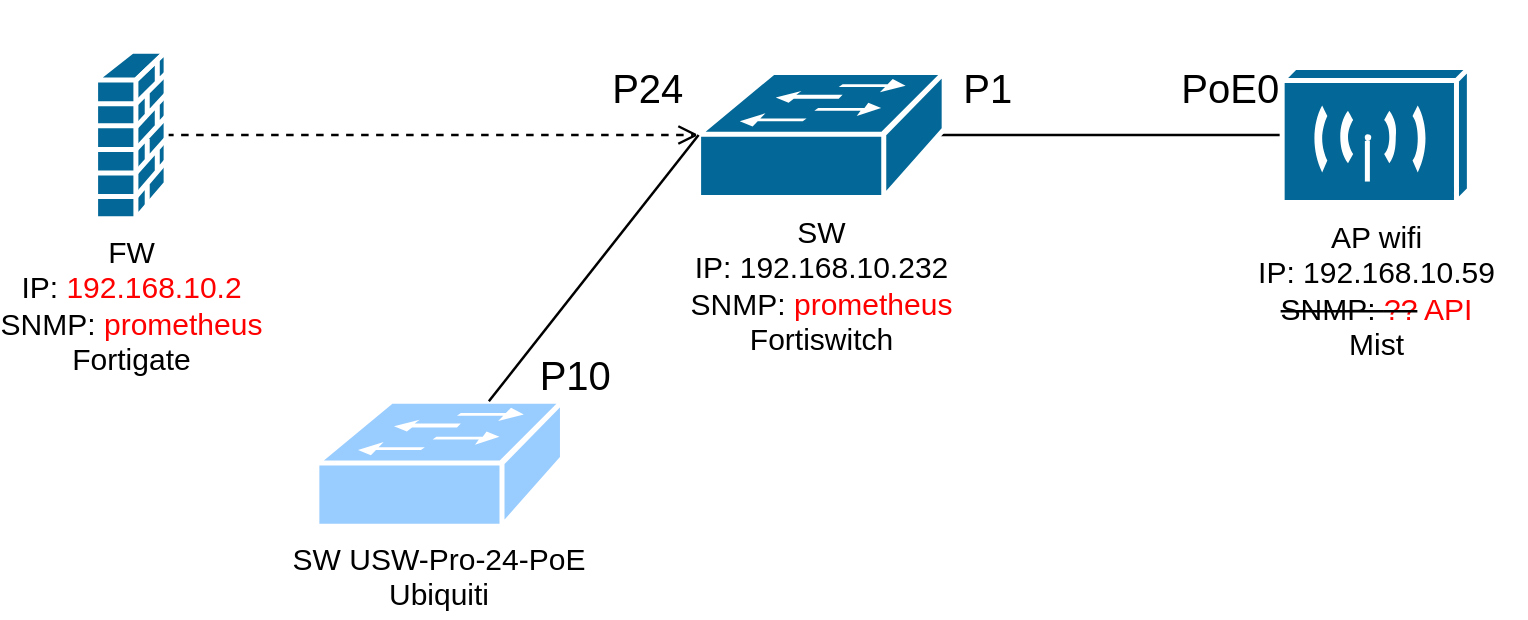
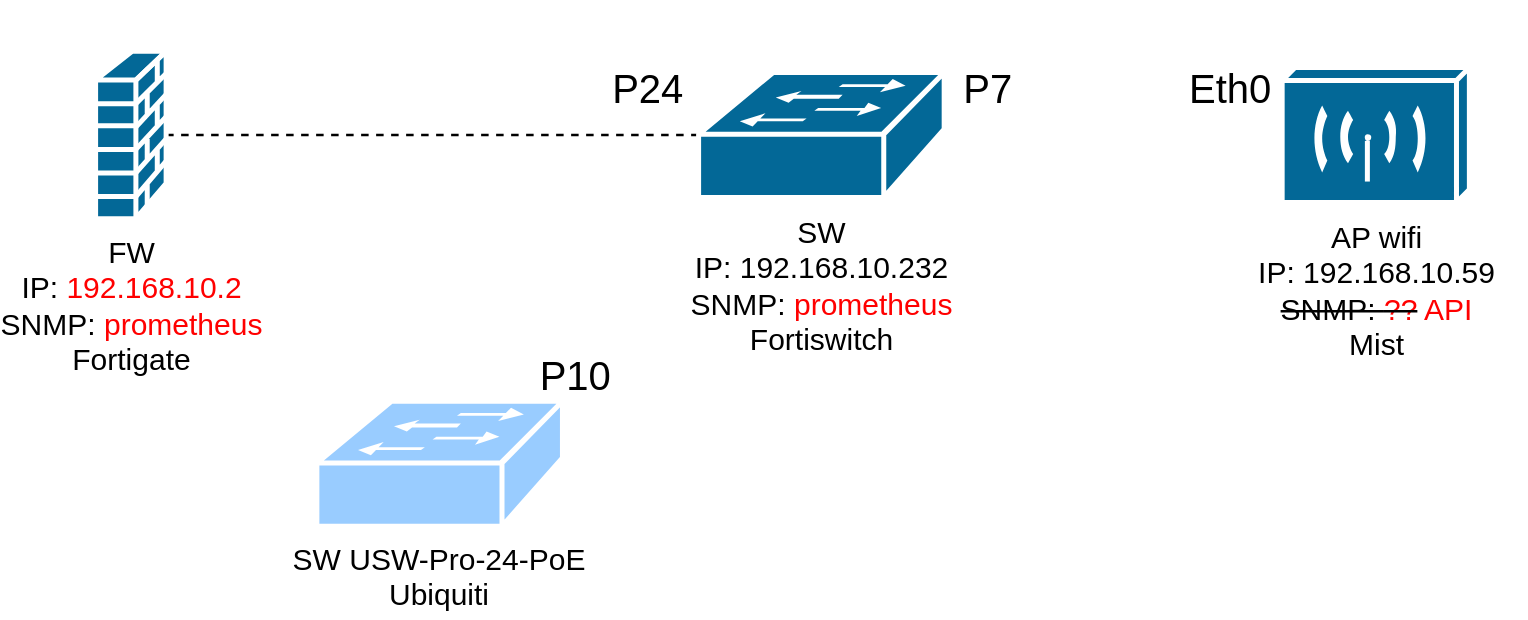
node "P1": label "P1" -> "P7"
node "PoE0": label "PoE0" -> "Eth0"
edge "FW IP: 192.168.10.2 SNMP: prometheus Fortigate" -> "SW IP: 192.168.10.232 SNMP: prometheus Fortiswitch": arrowhead open -> none
edge "SW IP: 192.168.10.232 SNMP: prometheus Fortiswitch" -- "AP wifi IP: 192.168.10.59 SNMP: ?? API Mist": removed
edge "SW IP: 192.168.10.232 SNMP: prometheus Fortiswitch" -- "SW USW-Pro-24-PoE Ubiquiti": removed
